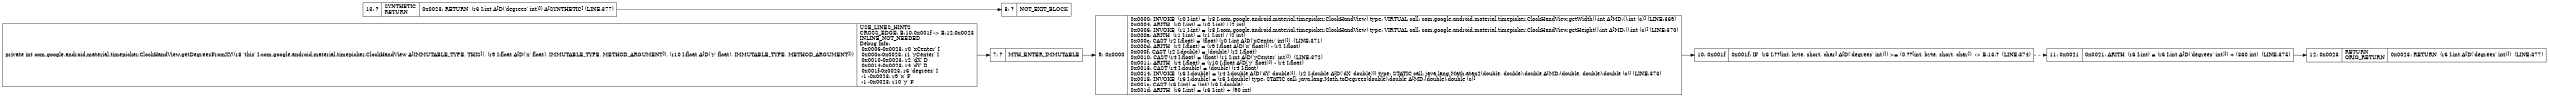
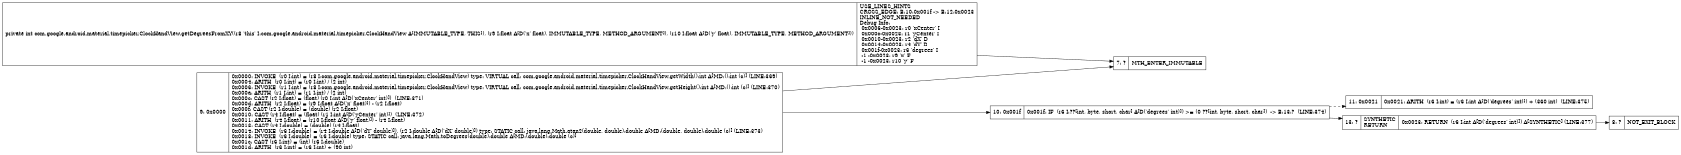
edge "7: ?" -> "9: 0x0000": reversed
node "12: 0x0023": removed
edge "10: 0x001f" -> "13: ?": added
